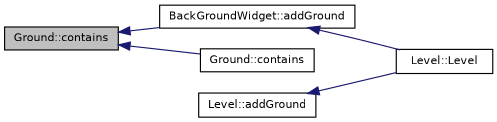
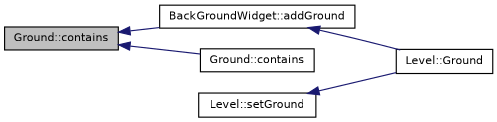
node "Level::Level": label "Level::Level" -> "Level::Ground"
node "Level::addGround": label "Level::addGround" -> "Level::setGround"
